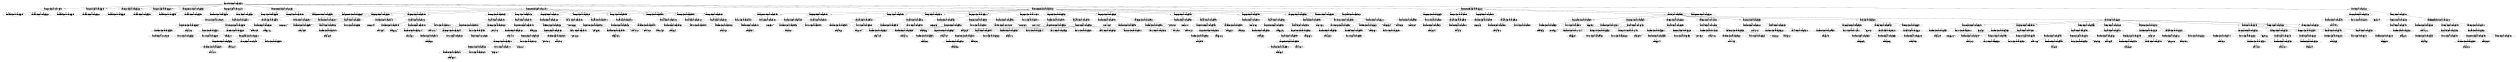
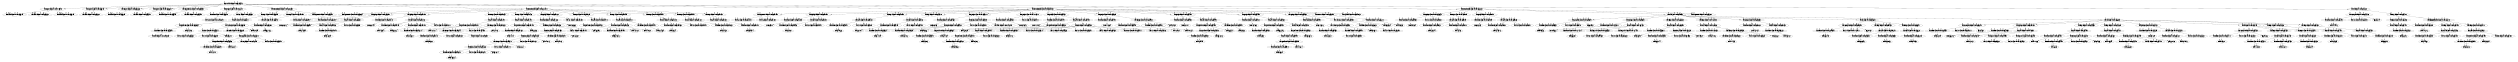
node "_ast.Str object at 0xa32fb5110": removed
